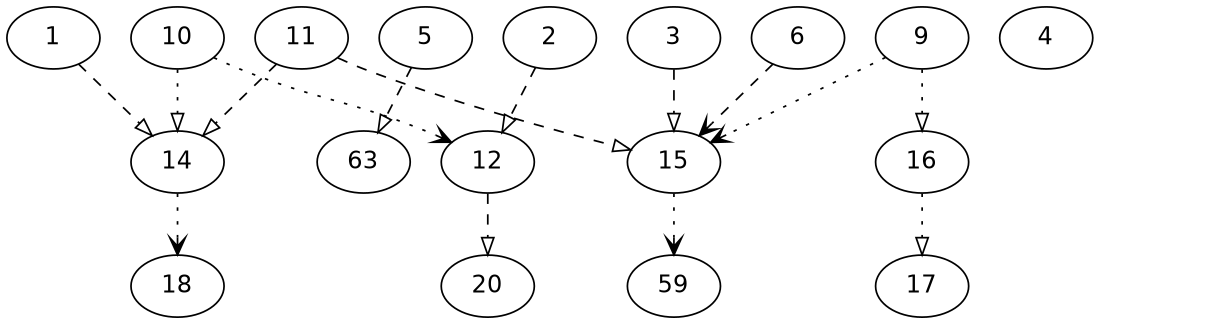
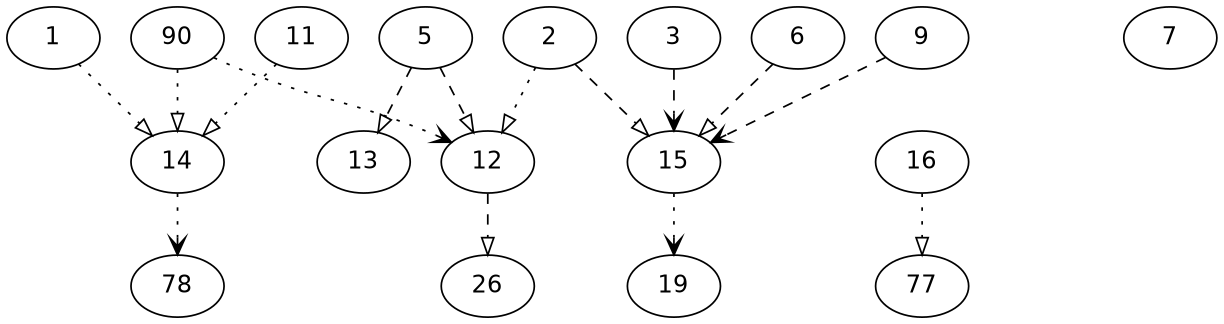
node "10": label "10" -> "90"
node "4": removed
node "7": added
edge "5" -> "12": added
edge "2" -> "12": style dashed -> dotted
edge "3" -> "15": arrowhead onormal -> vee
edge "9" -> "16": removed
edge "1" -> "14": style dashed -> dotted
edge "11" -> "14": style dashed -> dotted
edge "6" -> "15": arrowhead vee -> onormal
edge "9" -> "15": style dotted -> dashed
edge "11" -> "15": now "2" -> "15"
node "63": label "63" -> "13"
node "18": label "18" -> "78"
node "20": label "20" -> "26"
node "59": label "59" -> "19"
node "17": label "17" -> "77"
